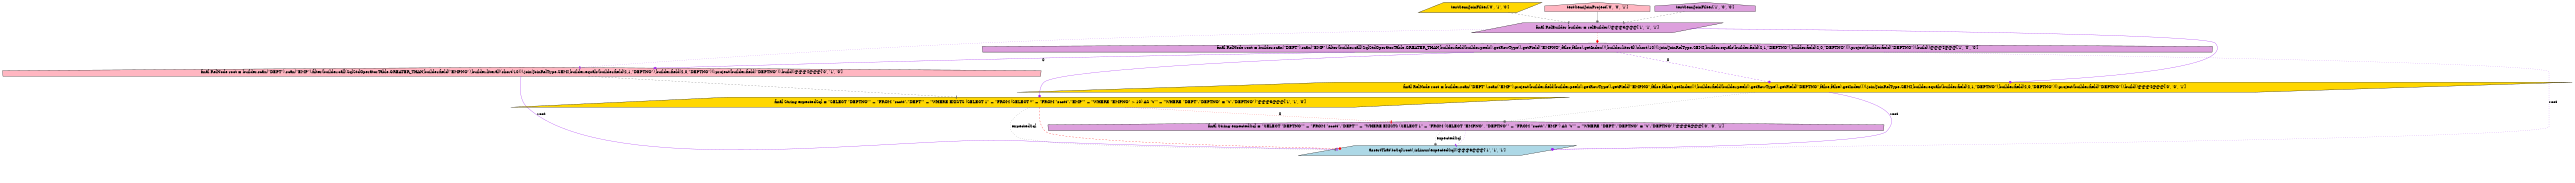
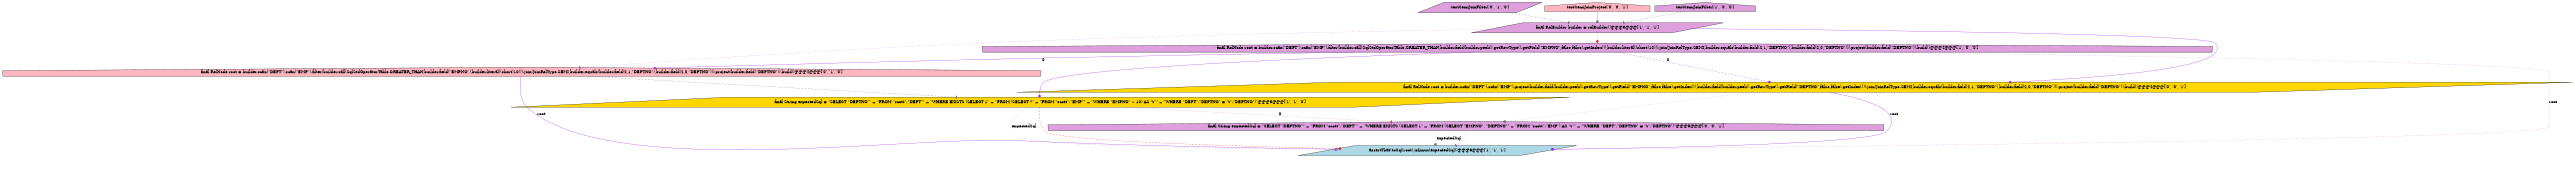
node "testSemiJoinFilter['0', '1', '0']": fillcolor gold -> plum
